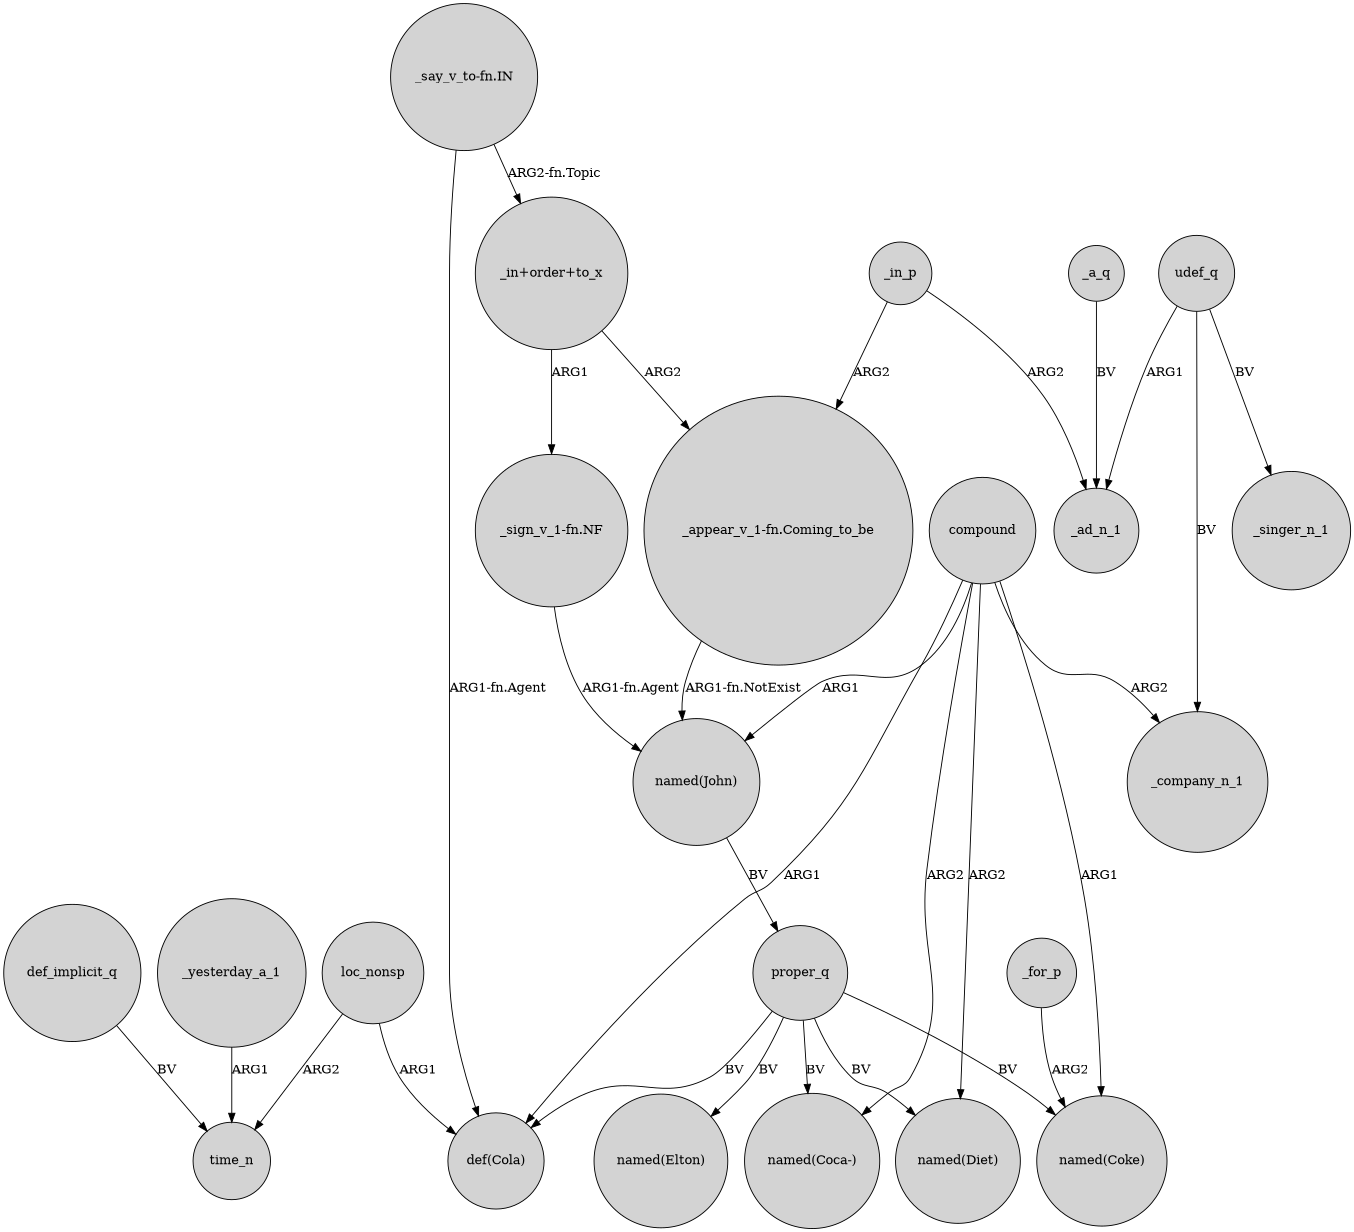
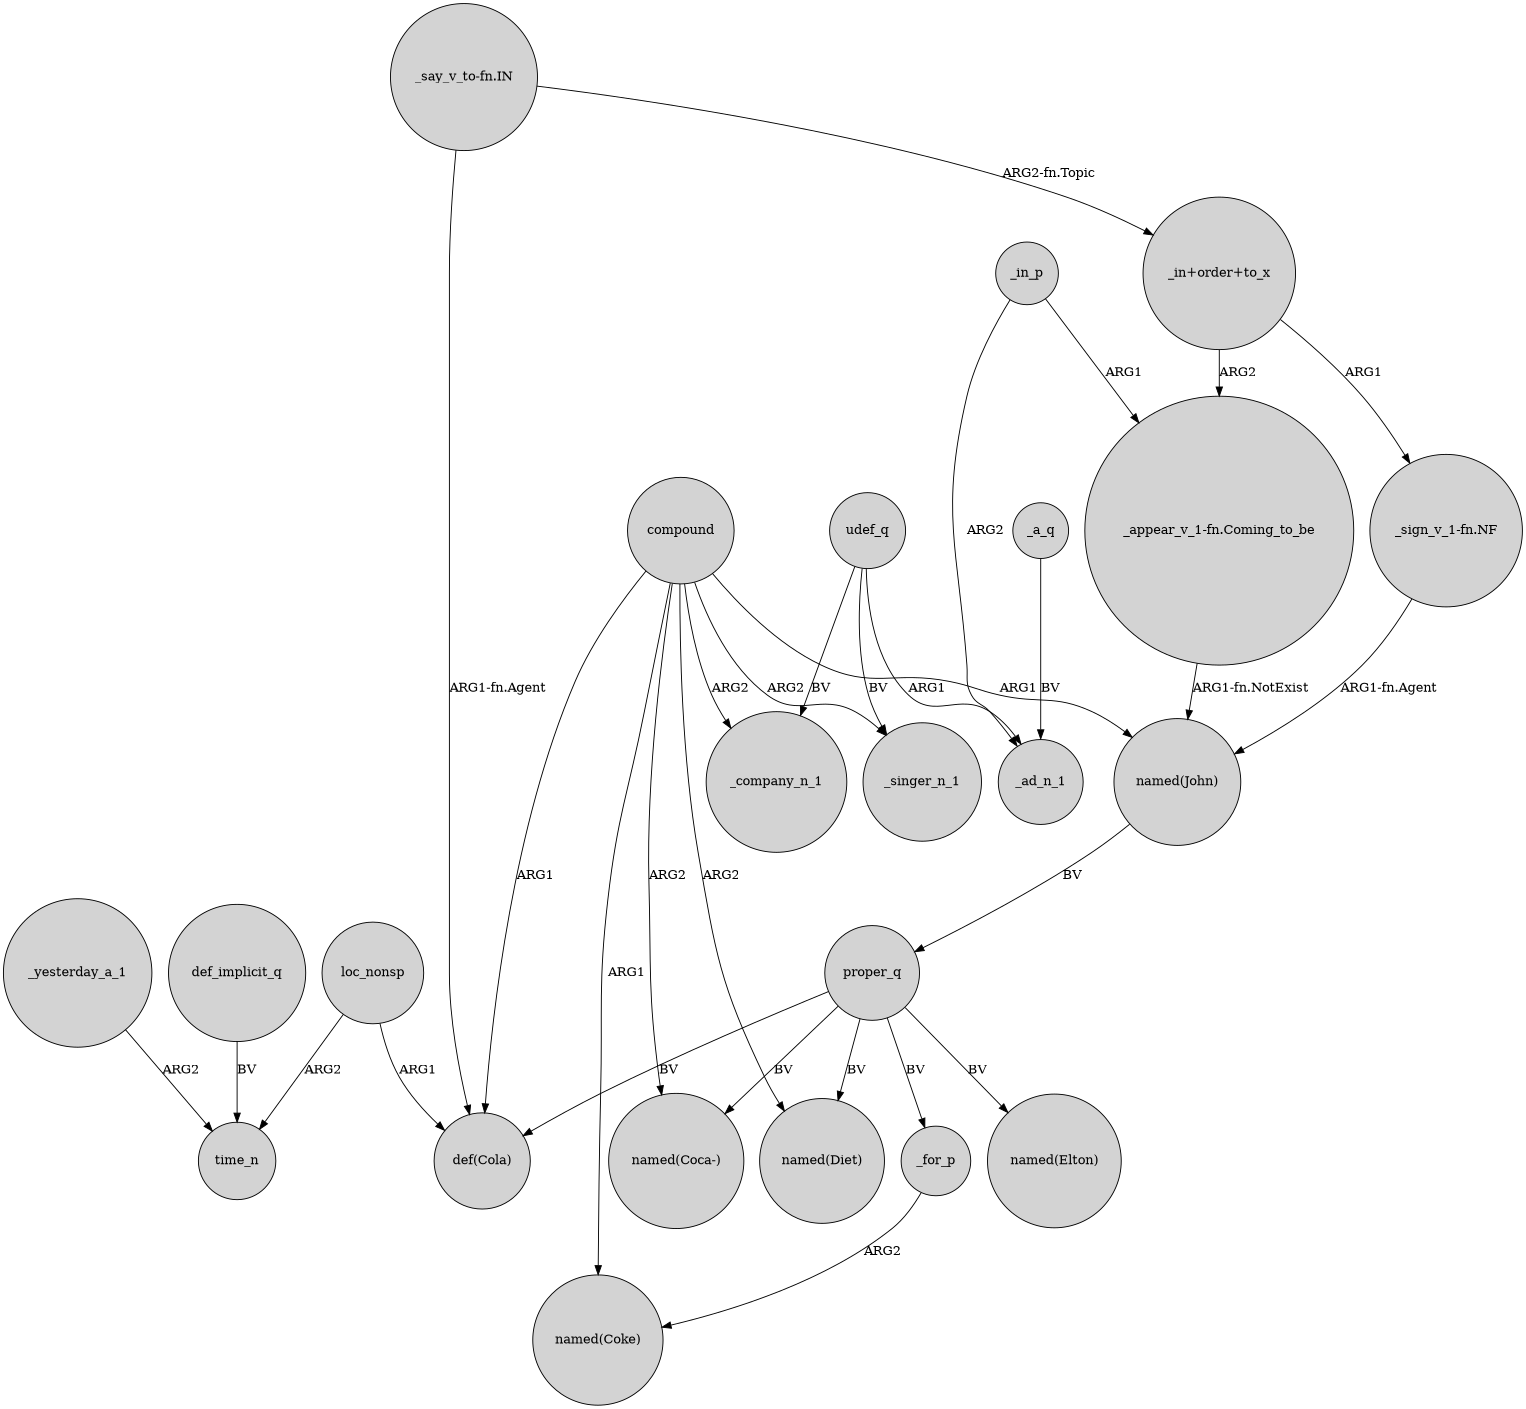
edge "_in_p" -> "_appear_v_1-fn.Coming_to_be": label "ARG2" -> "ARG1"
edge "compound" -> "_singer_n_1": added, label "ARG2"
edge "proper_q" -> "named(Coke)": now "proper_q" -> "_for_p"
edge "_yesterday_a_1" -> "time_n": label "ARG1" -> "ARG2"
